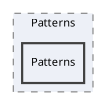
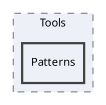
cluster "Patterns": label "Patterns" -> "Tools"
